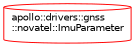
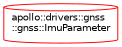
node "apollo::drivers::gnss ::novatel::ImuParameter": label "apollo::drivers::gnss ::novatel::ImuParameter" -> "apollo::drivers::gnss ::gnss::ImuParameter"
